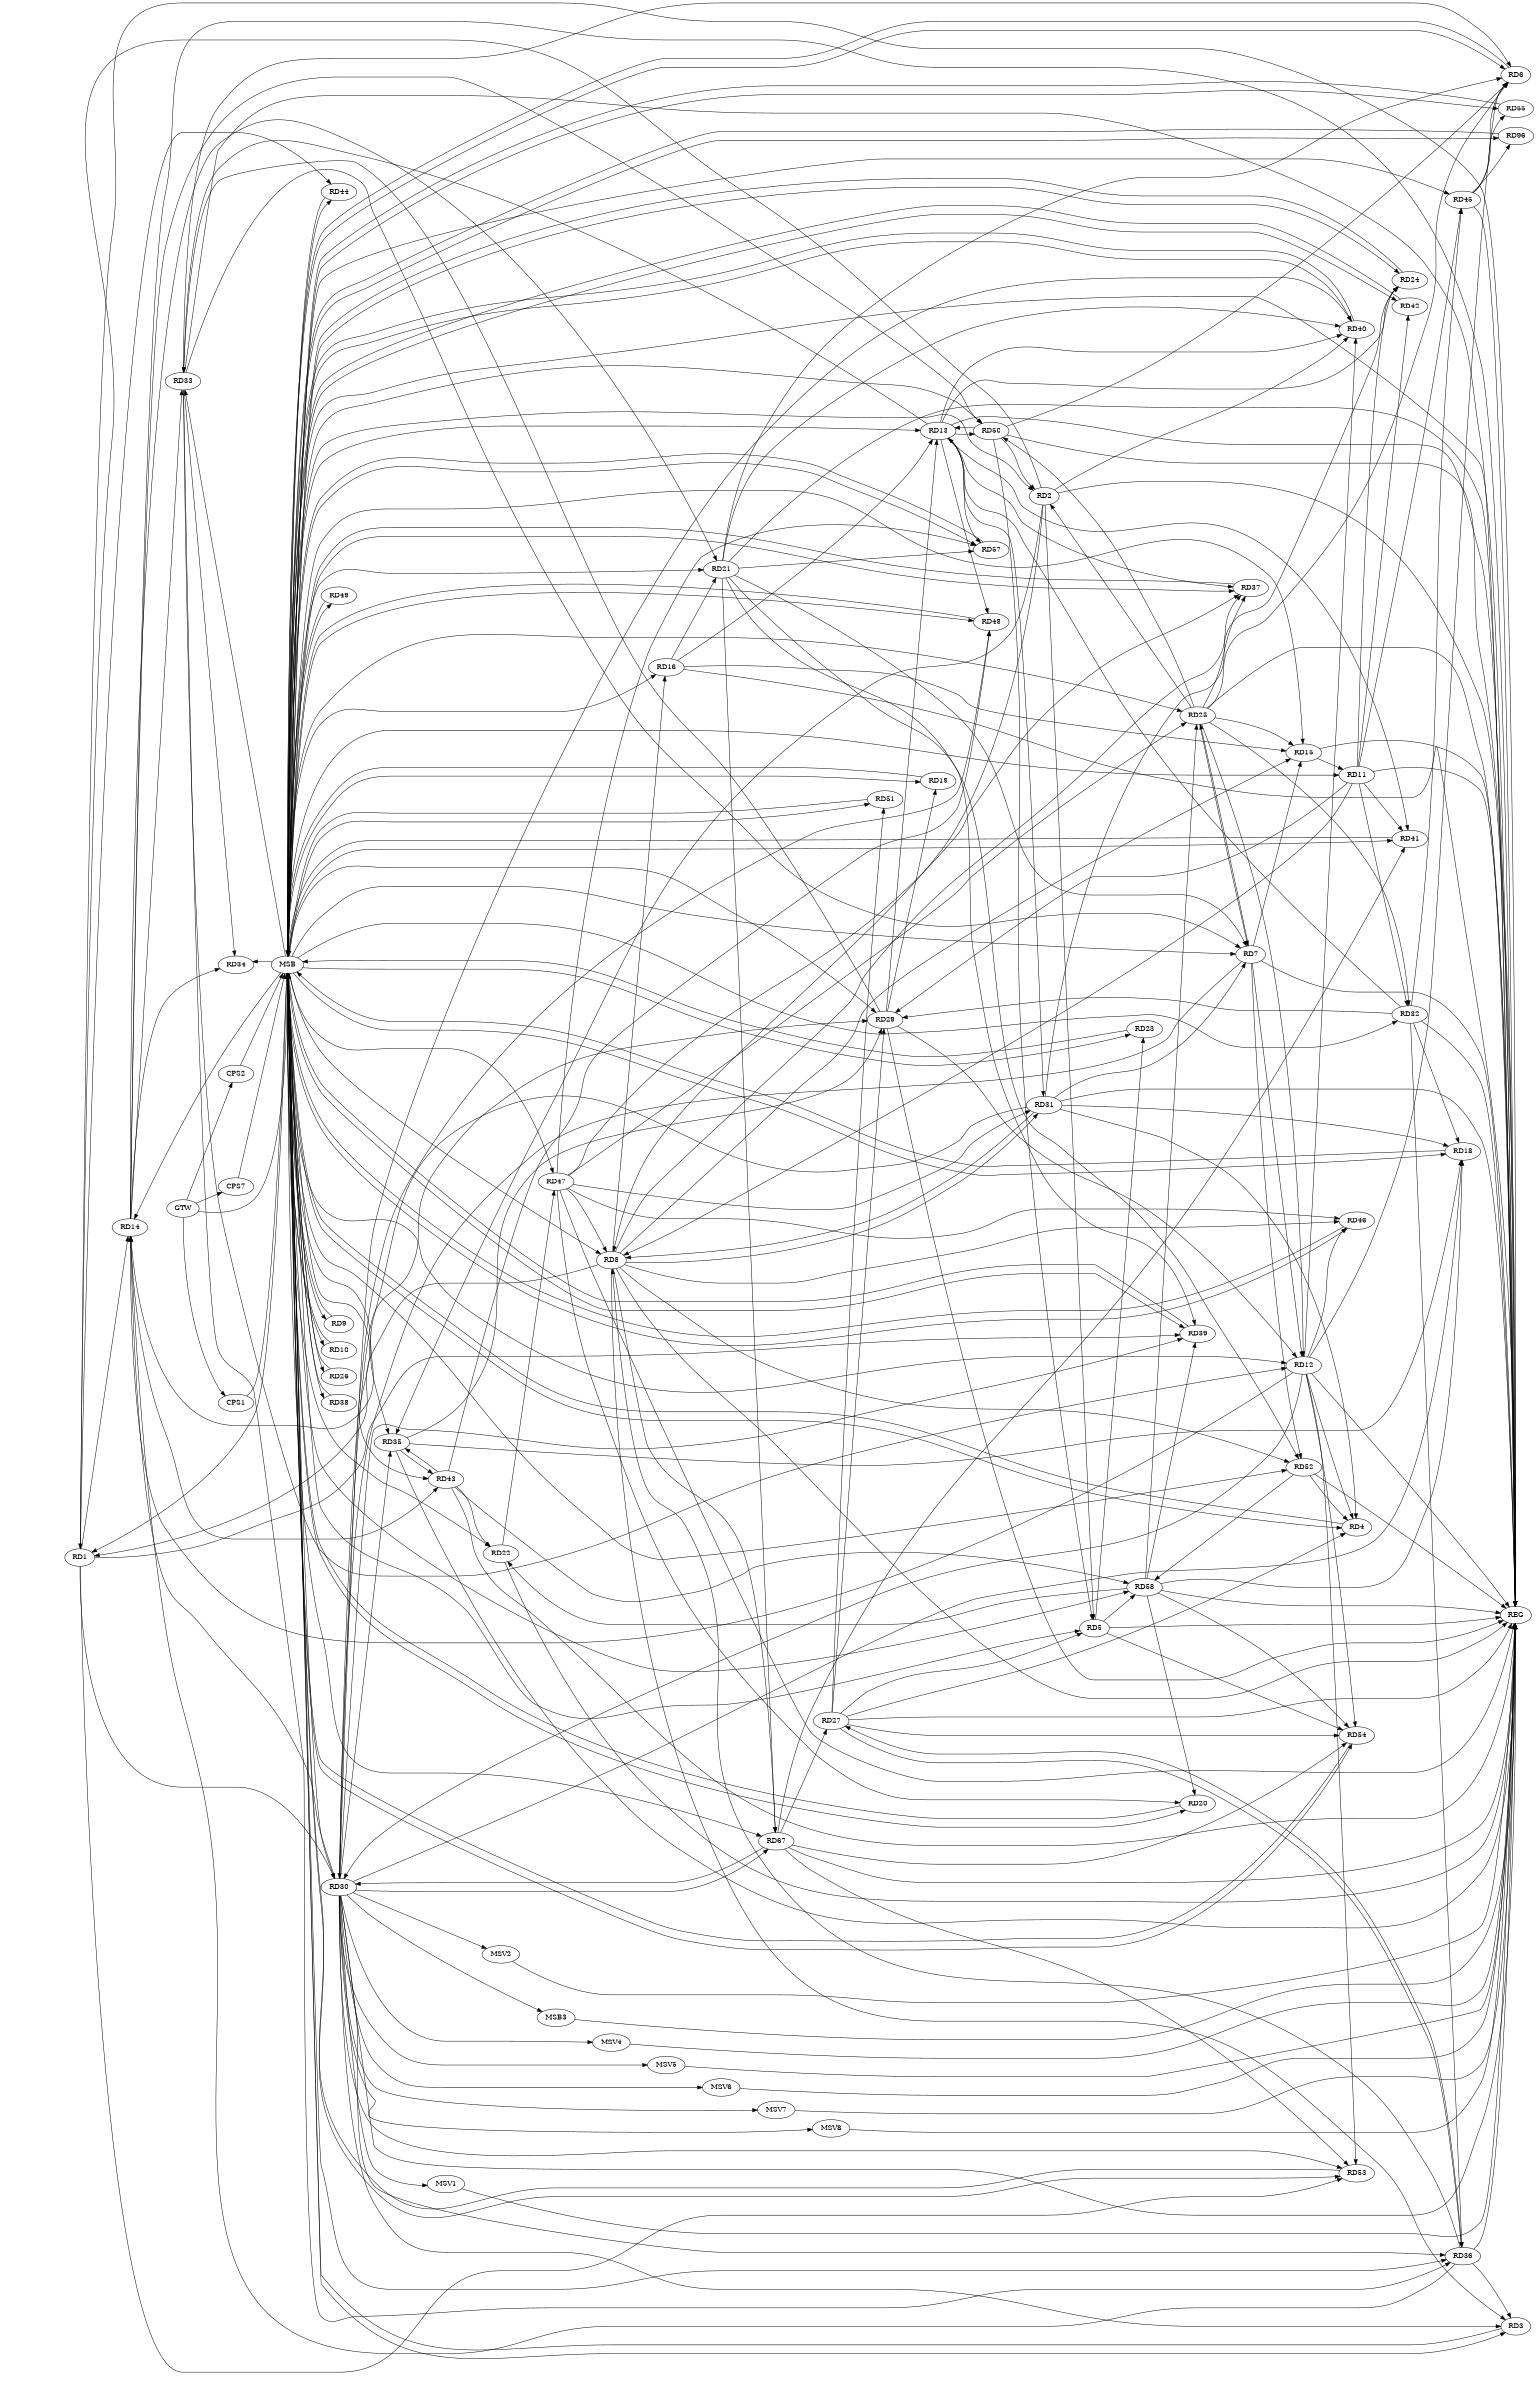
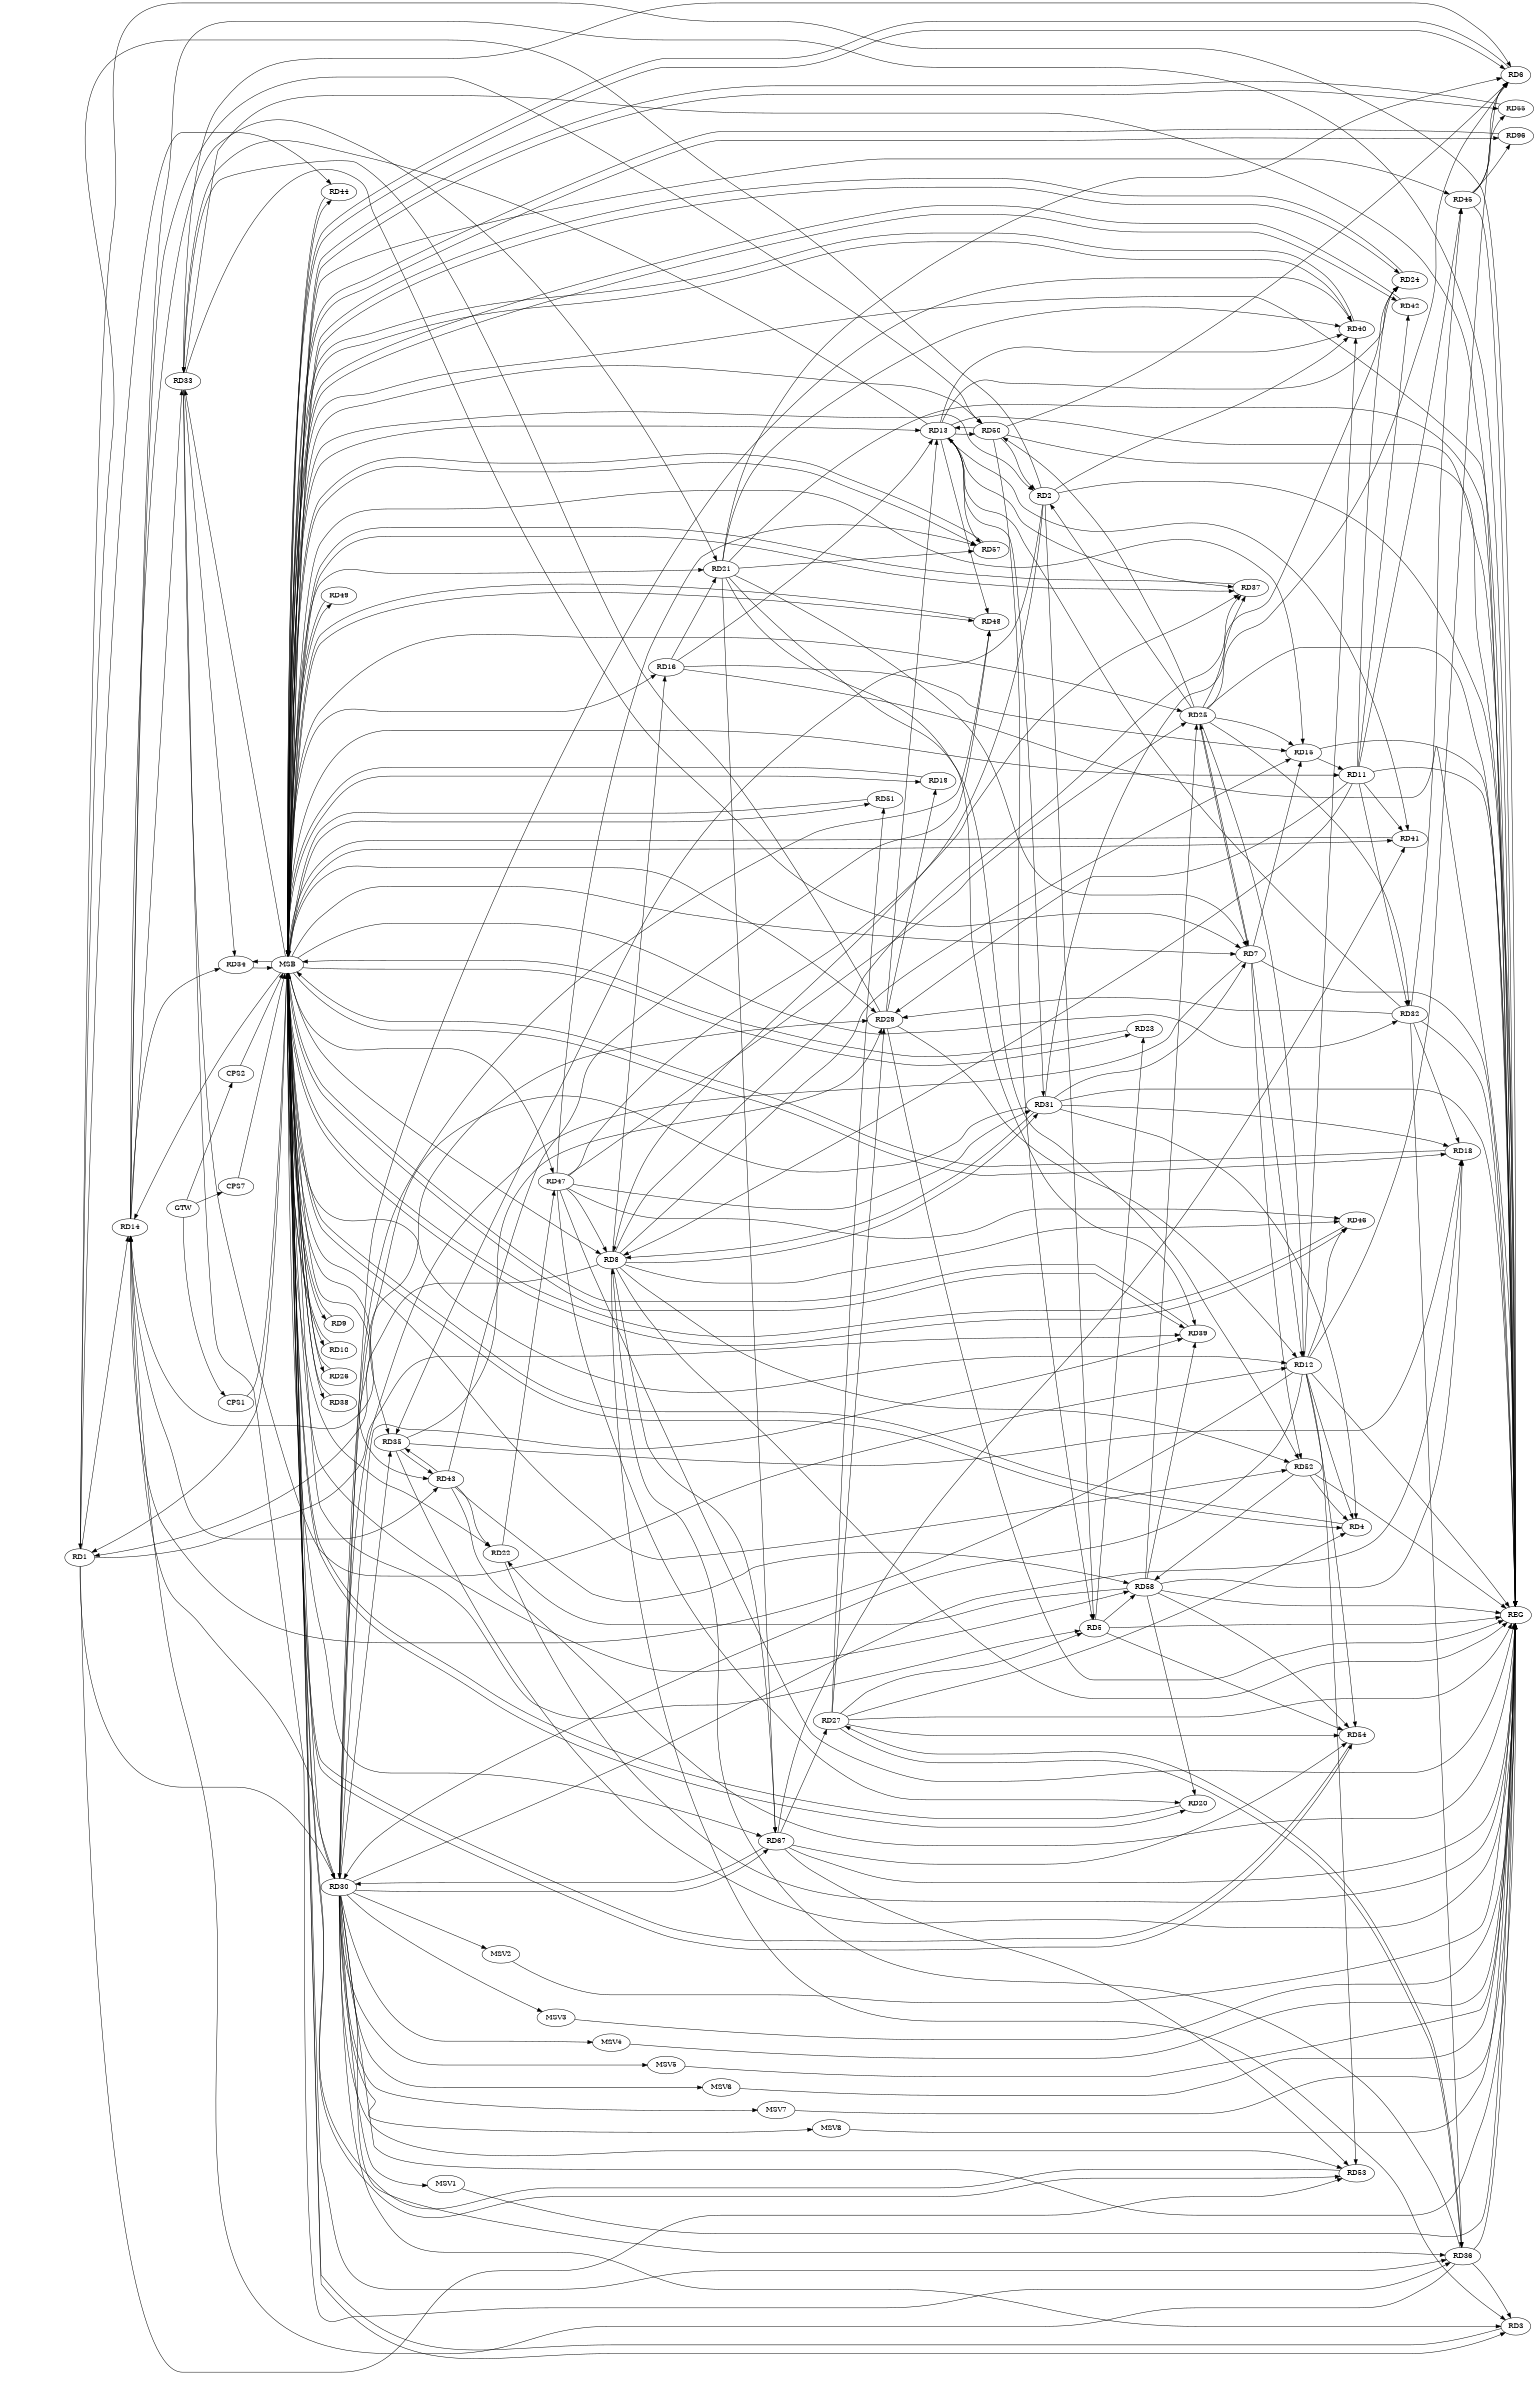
edge "GTW" -> "MSB": now "RD34" -> "MSB"
node "MSB3": label "MSB3" -> "MSV3"
